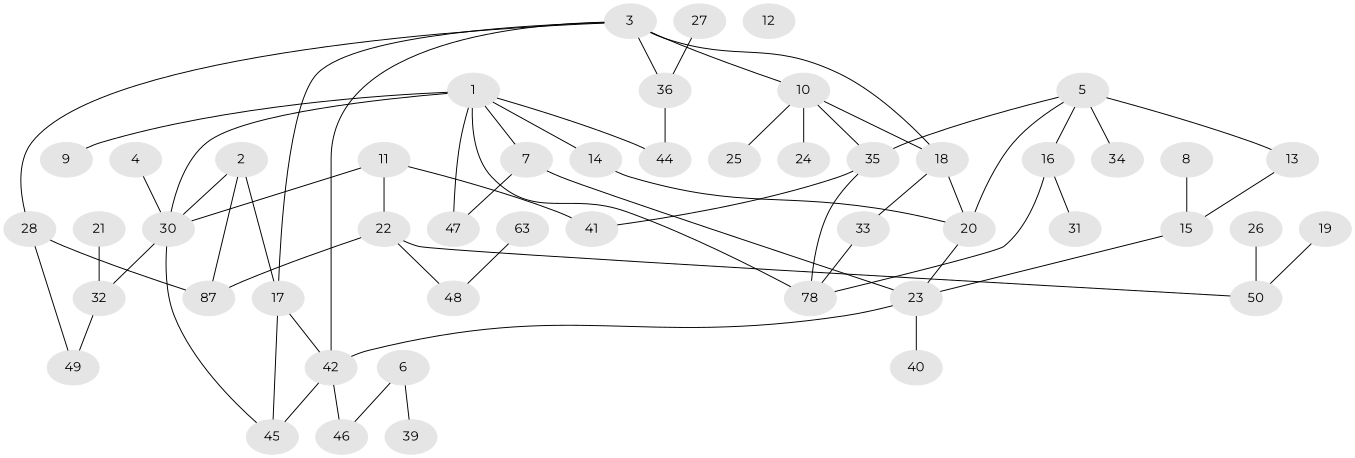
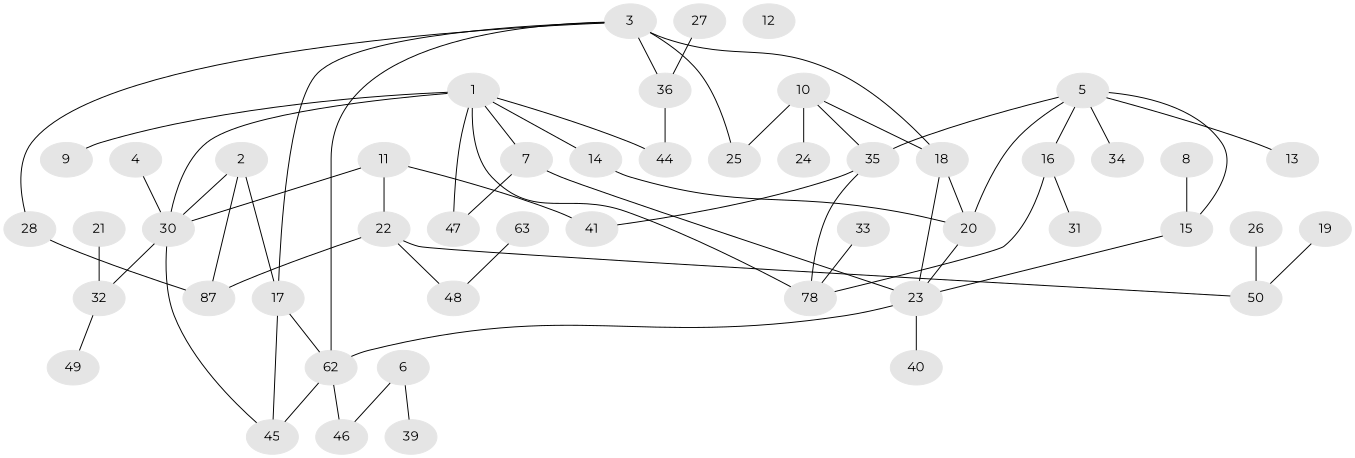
edge "3" -- "10": now "3" -- "25"
edge "13" -- "15": now "5" -- "15"
edge "18" -- "33": now "18" -- "23"
edge "28" -- "49": removed
node "42": label "42" -> "62"
